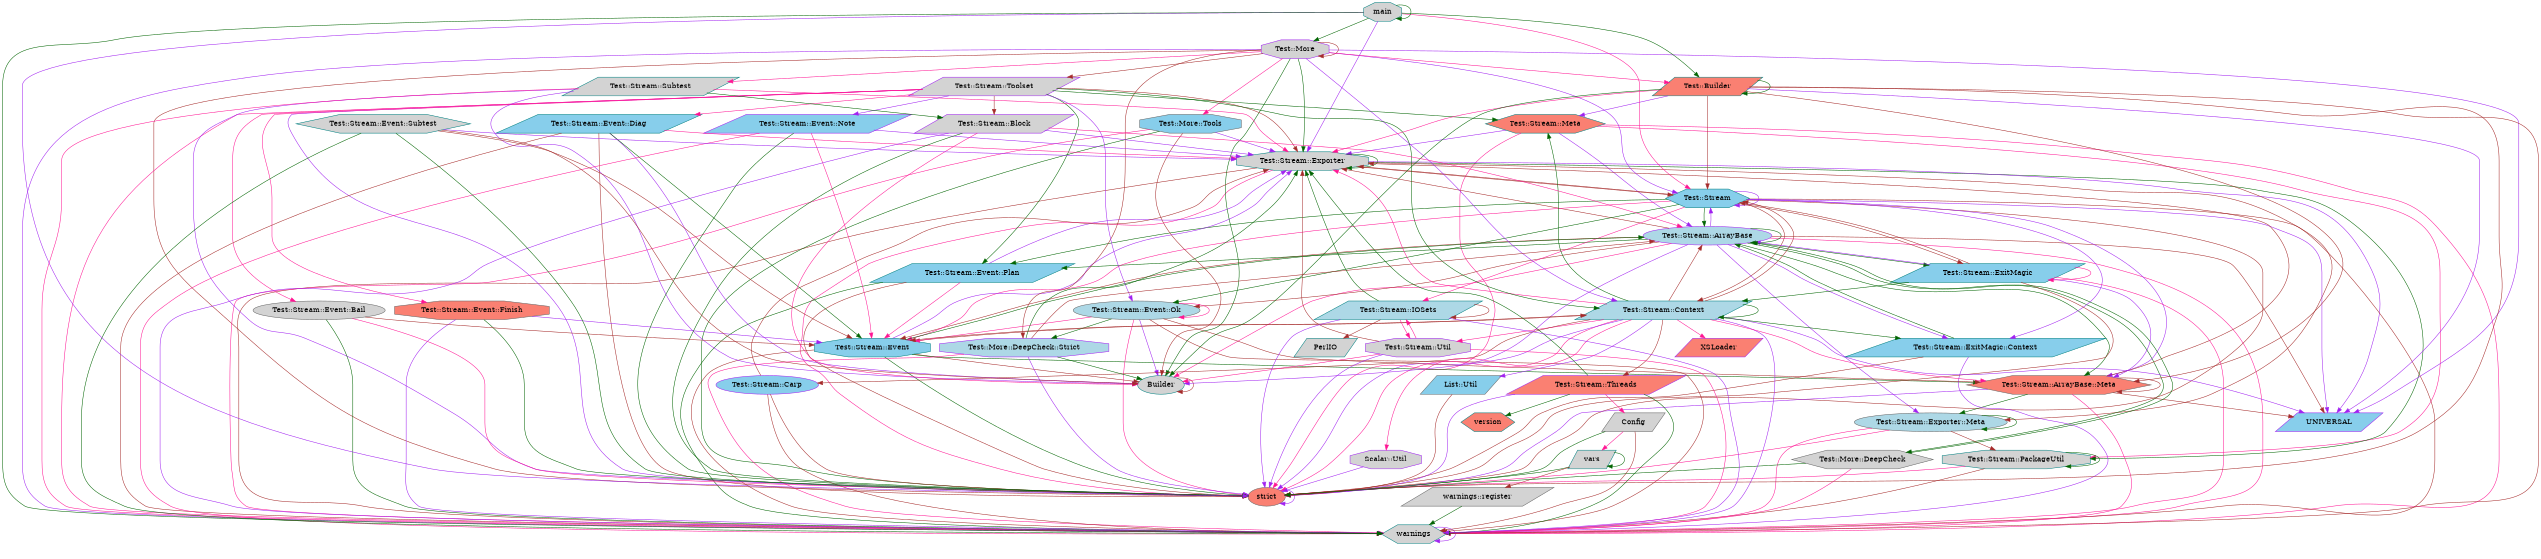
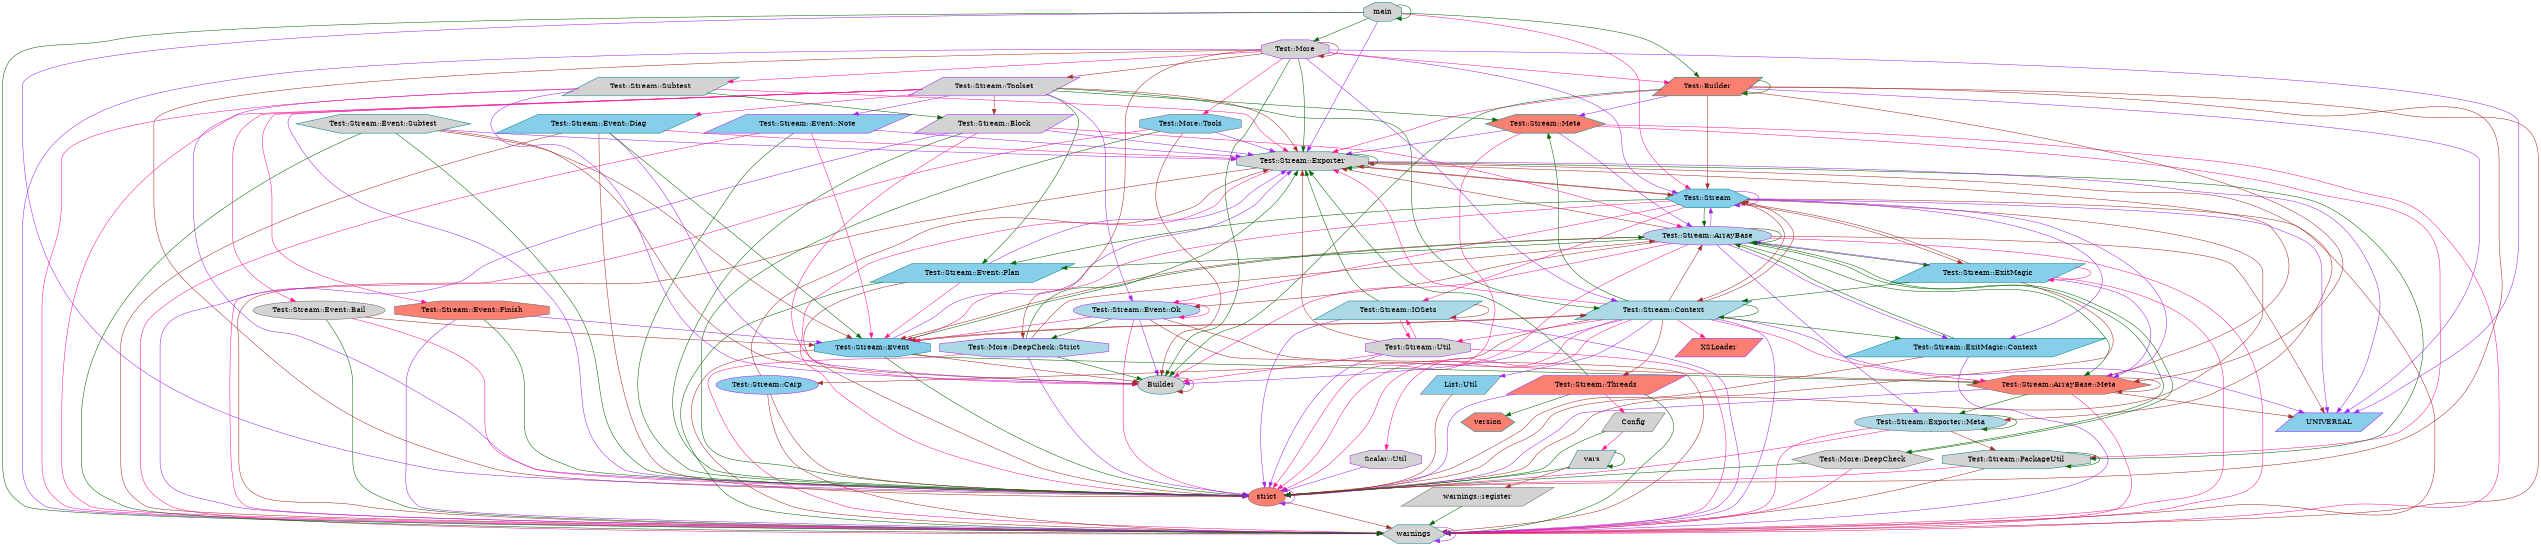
edge "Test::Stream" -> "Test::Stream::Event::Ok": color darkgreen -> deeppink
node "Test::Stream::Event::Ok": color gray40 -> purple
node "PerlIO": removed
edge "Test::Stream::ArrayBase" -> "strict": color purple -> deeppink
edge "Config" -> "warnings": now "strict" -> "warnings"
